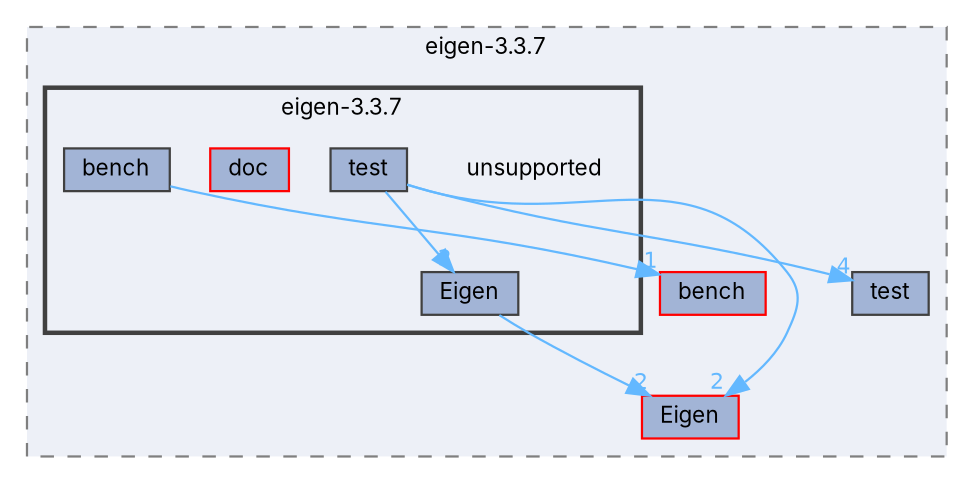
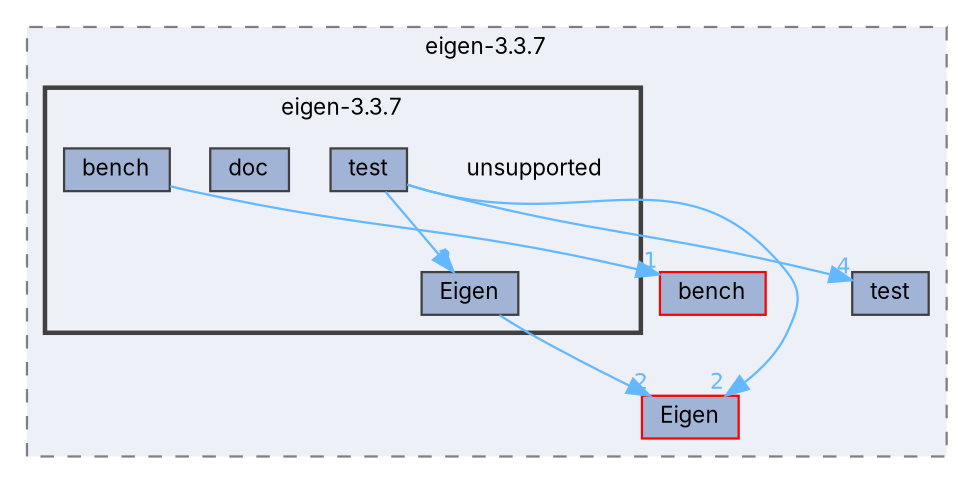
node "doc": color red -> grey25
